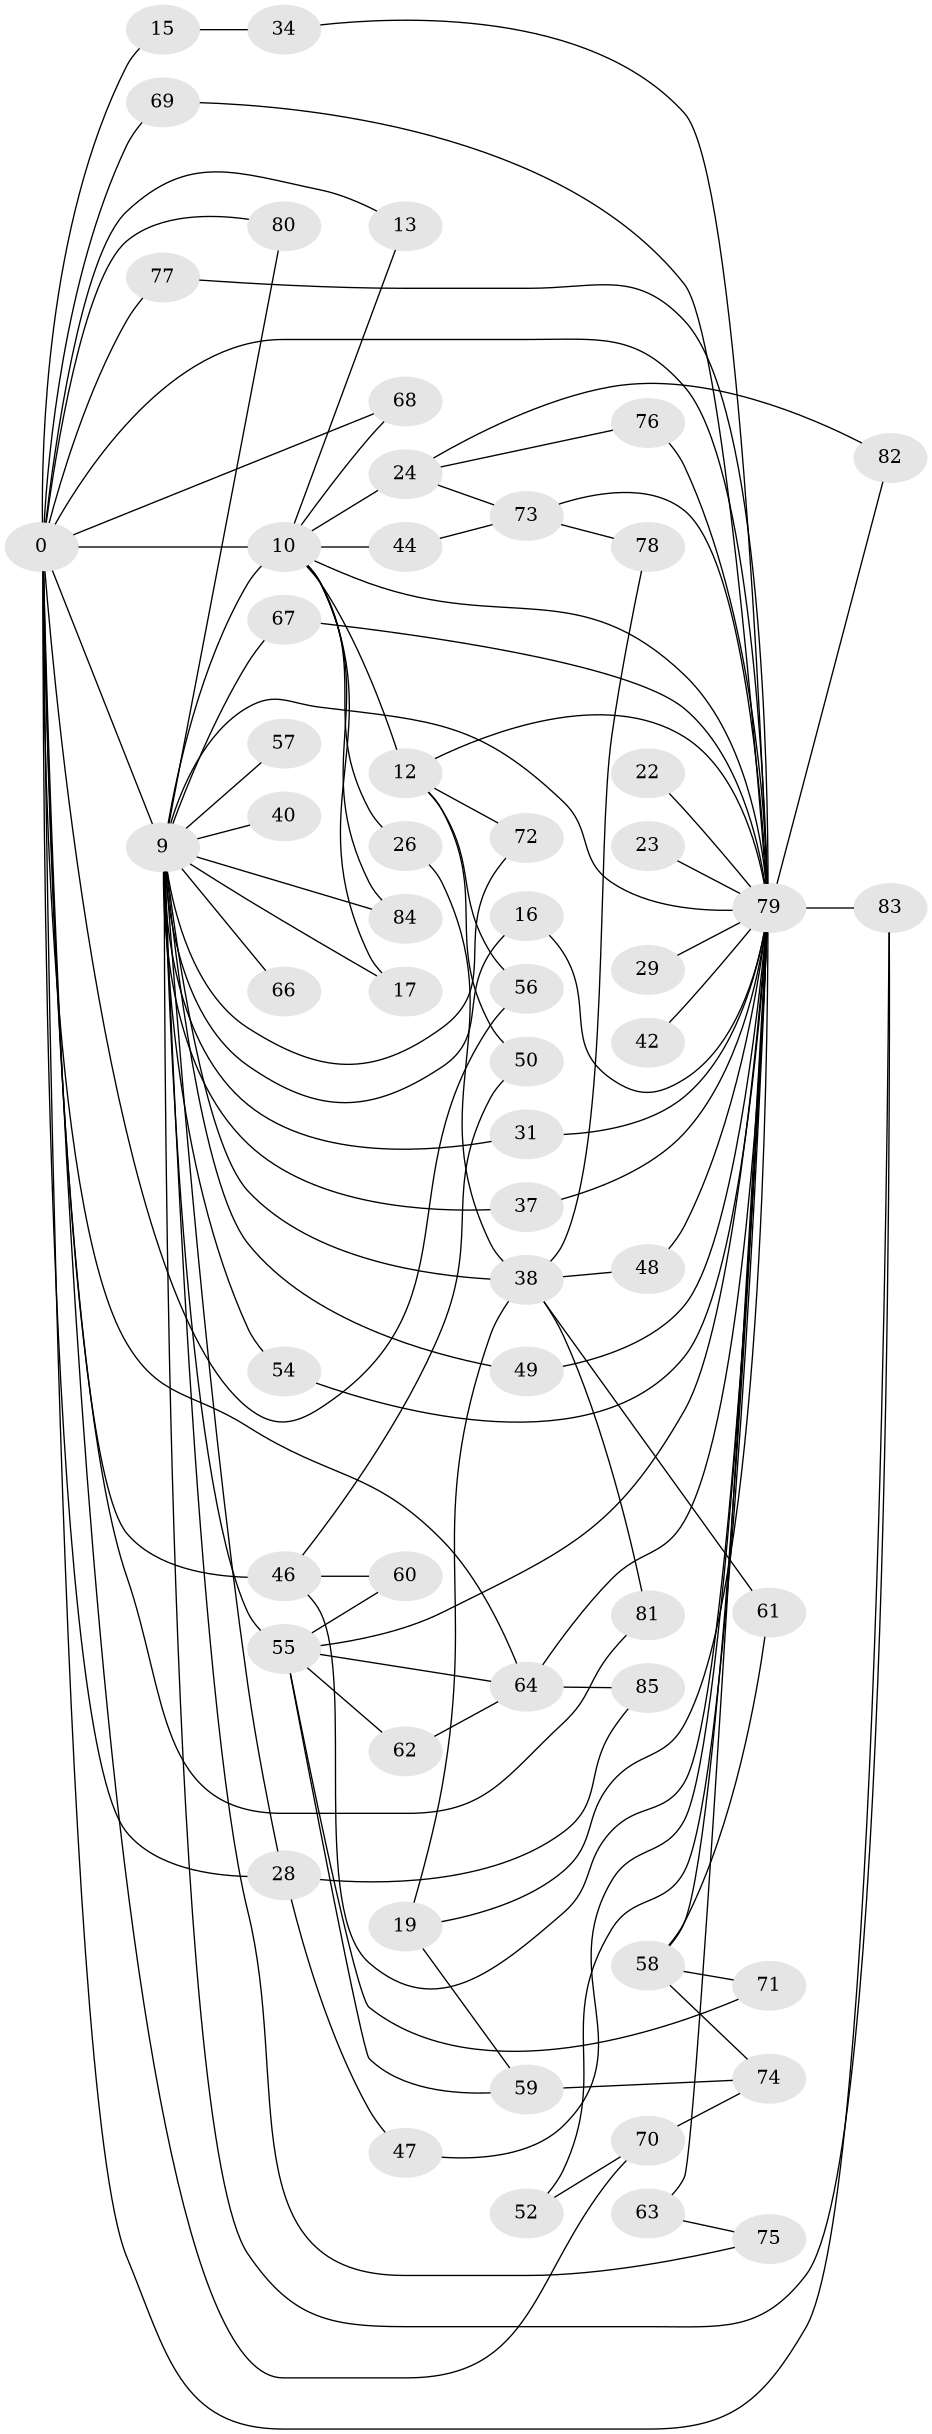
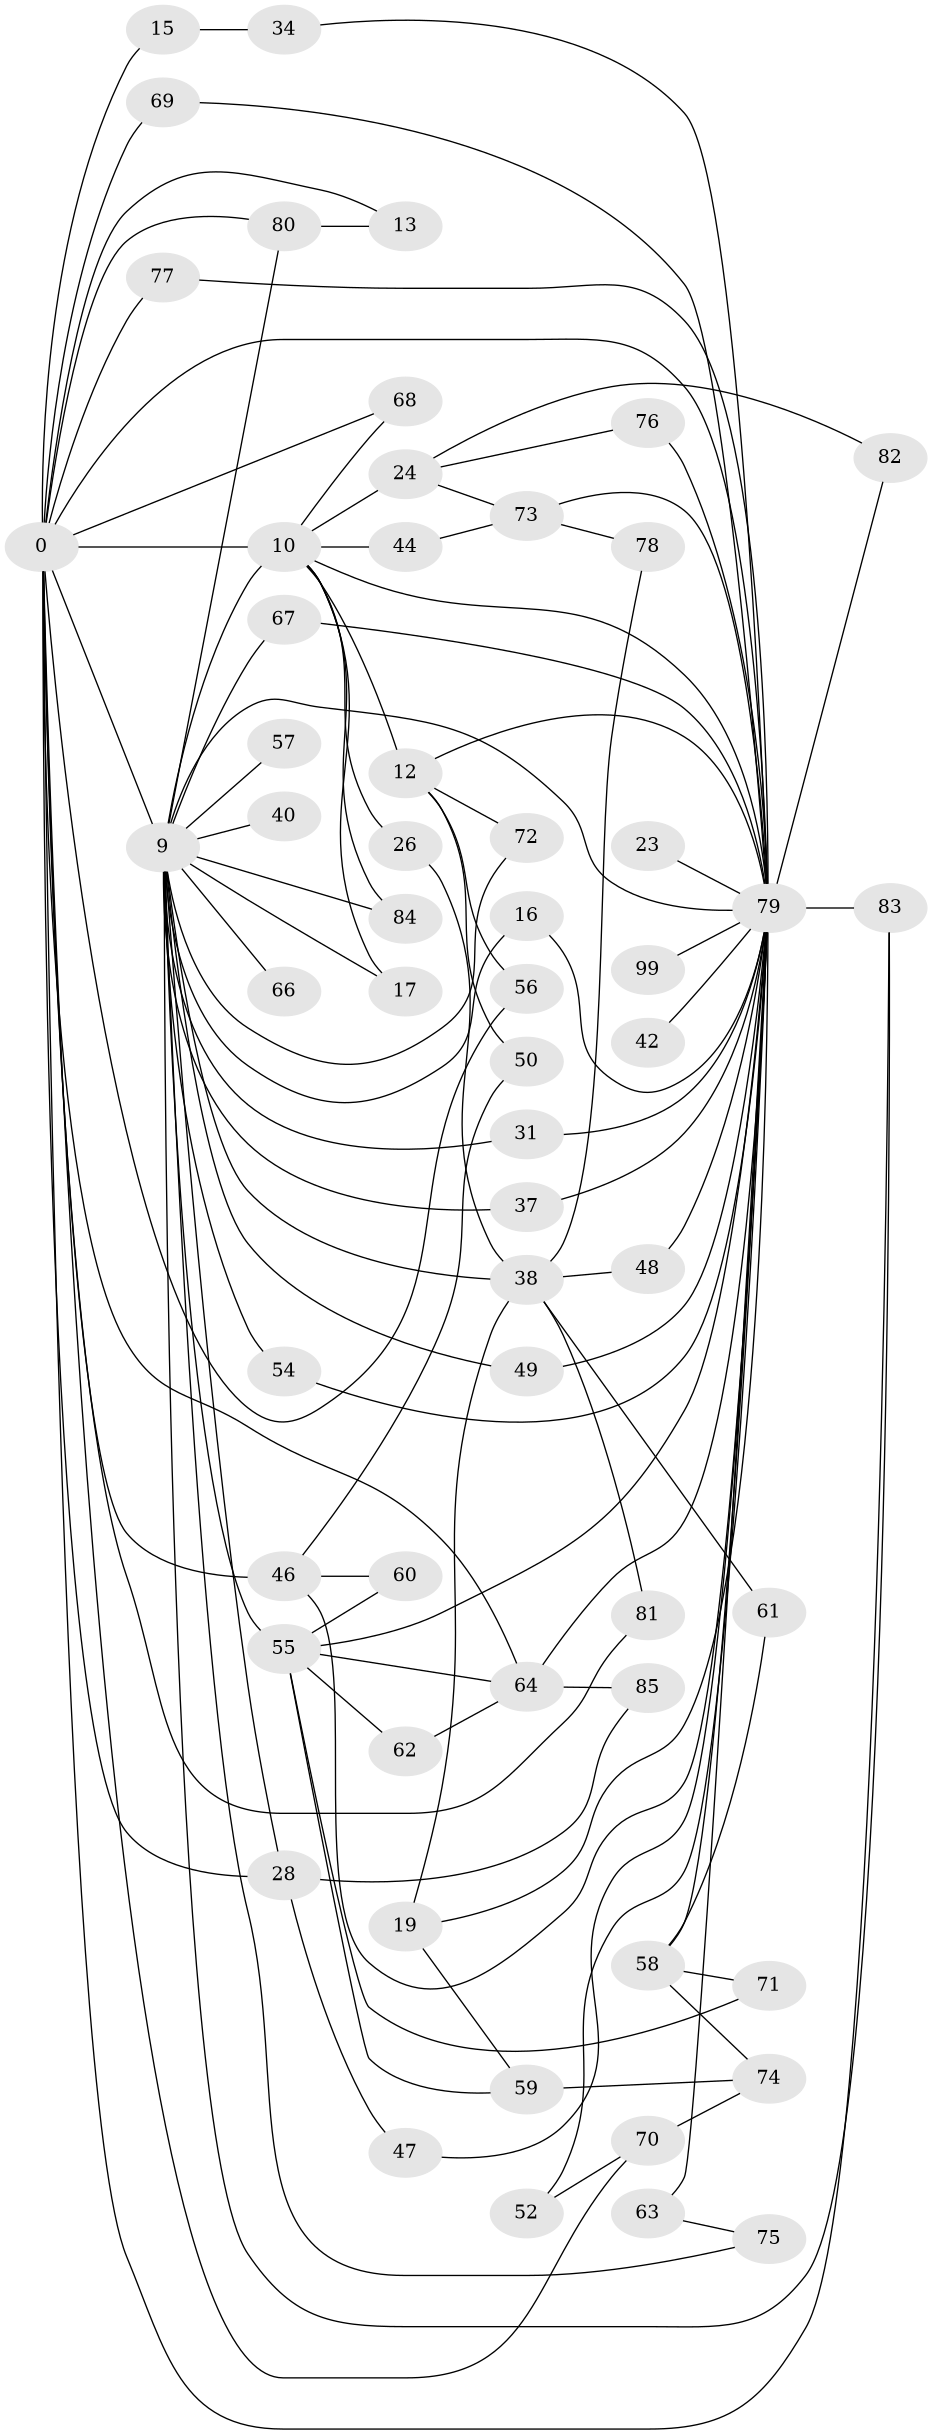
edge "13" -- "10": now "13" -- "80"
node "22": removed
node "29": label "29" -> "99"
